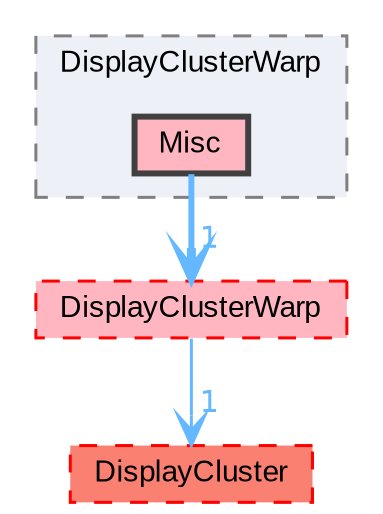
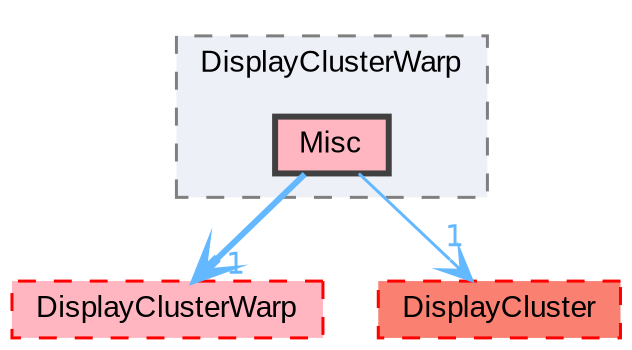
edge "DisplayClusterWarp" -> "DisplayCluster": now "Misc" -> "DisplayCluster"
